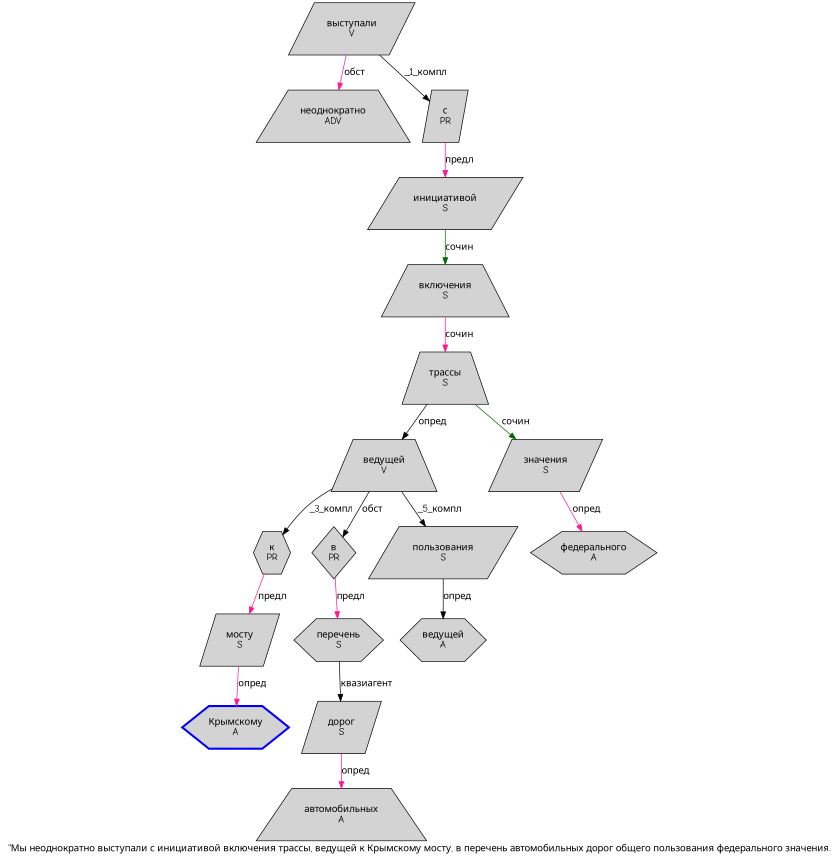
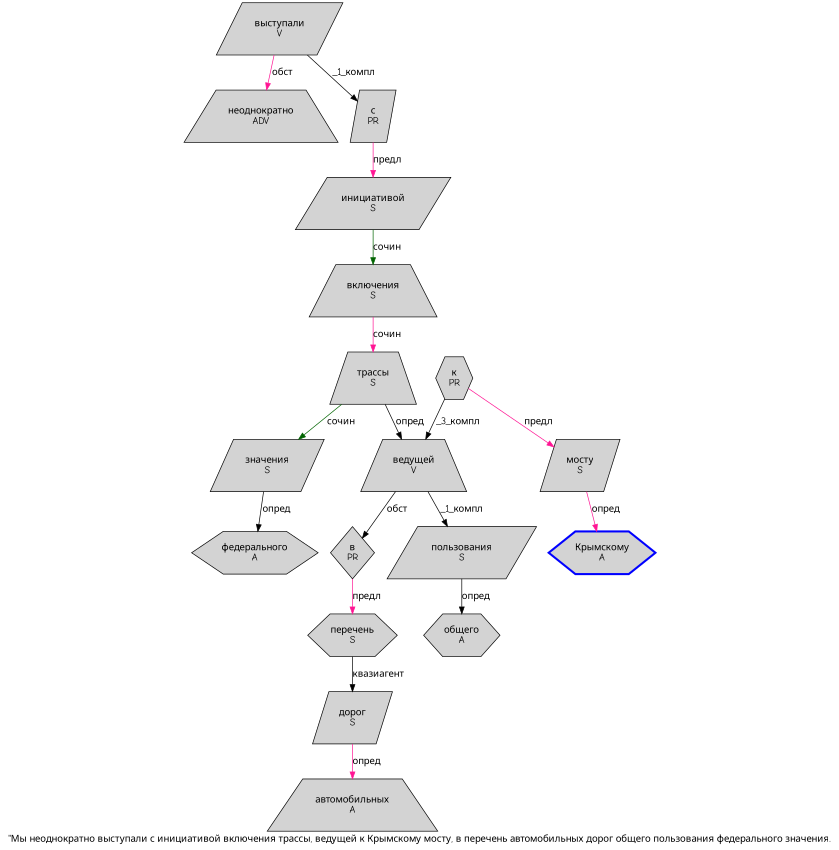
edge "ведущей V" -> "к PR": reversed
edge "значения S" -> "федерального A": color deeppink -> black
edge "ведущей V" -> "пользования S": label "_5_компл" -> "_1_компл"
node "ведущей A": label "ведущей A" -> "общего A"
